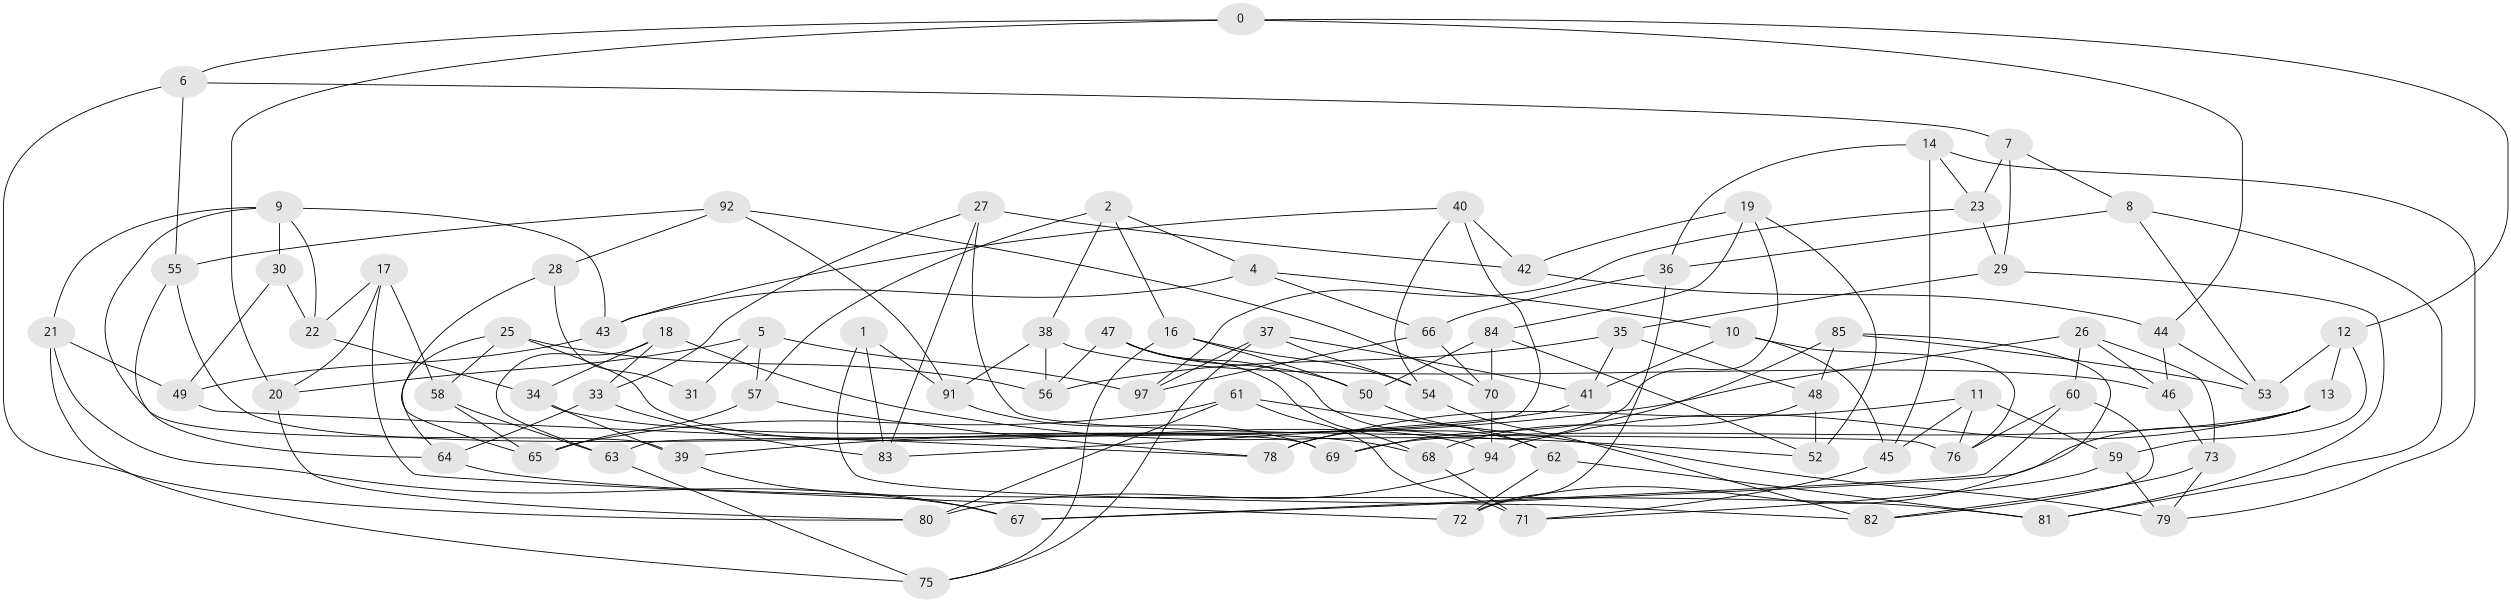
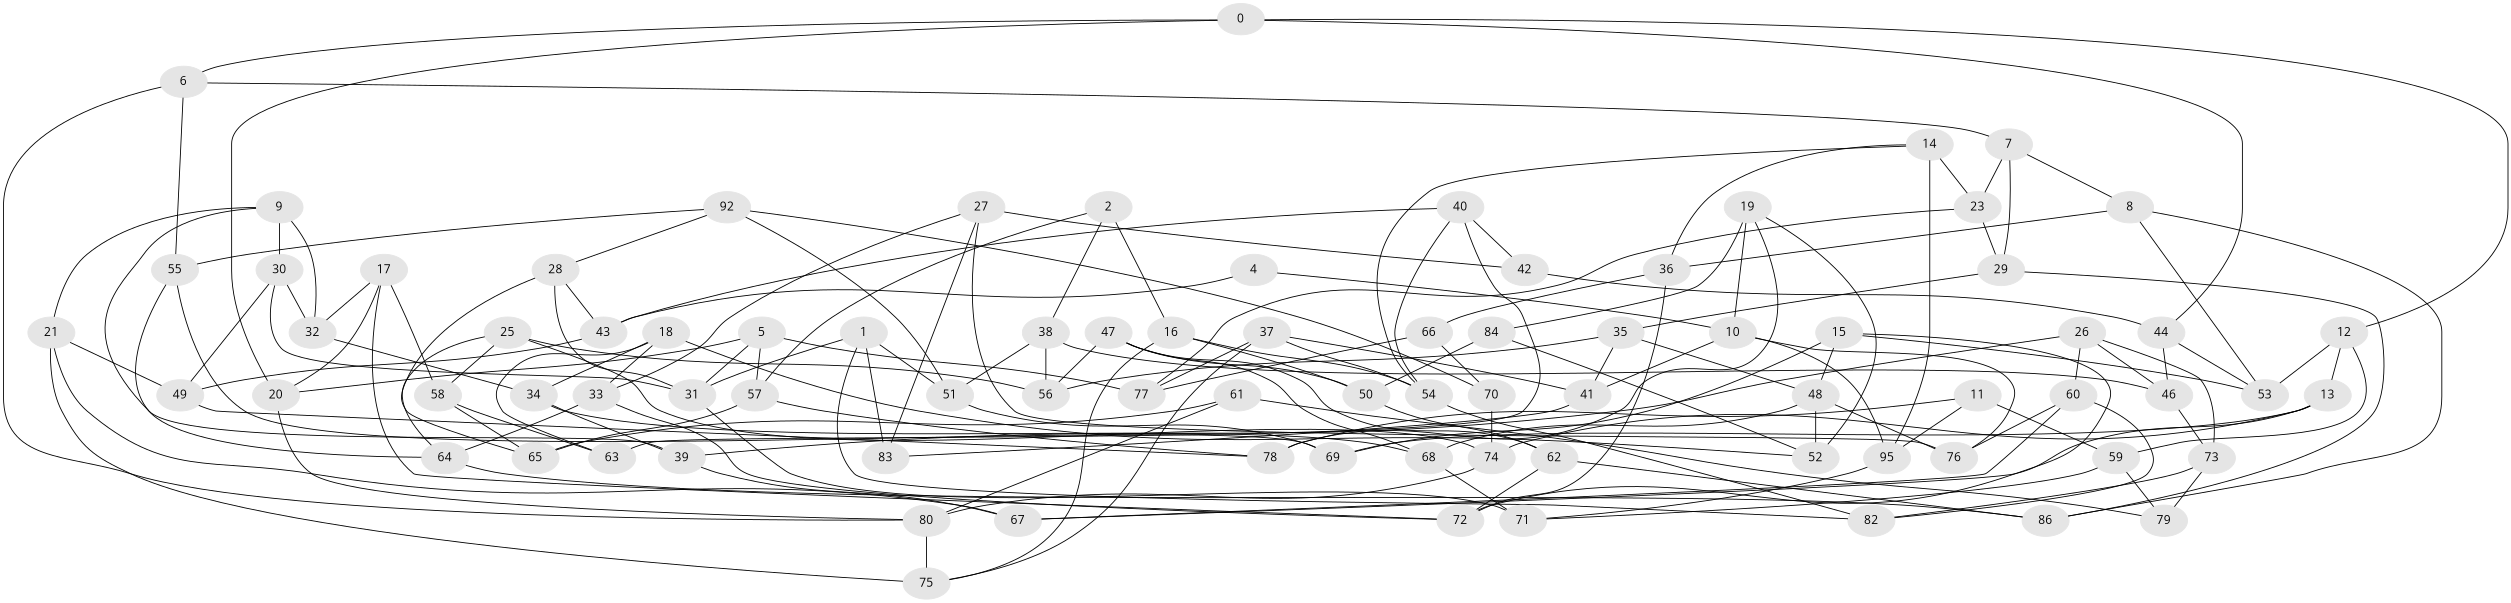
edge "9" -- "43": now "28" -- "43"
edge "14" -- "79": now "14" -- "54"
edge "19" -- "42": now "19" -- "10"
edge "2" -- "4": removed
edge "4" -- "66": removed
node "22": label "22" -> "32"
node "85": label "85" -> "15"
edge "1" -- "31": added
edge "84" -- "70": removed
edge "30" -- "31": added
node "91": label "91" -> "51"
node "97": label "97" -> "77"
edge "11" -- "76": now "48" -- "76"
edge "33" -- "83": now "33" -- "72"
edge "61" -- "71": now "31" -- "71"
node "94": label "94" -> "74"
node "45": label "45" -> "95"
node "81": label "81" -> "86"
edge "63" -- "75": now "80" -- "75"
